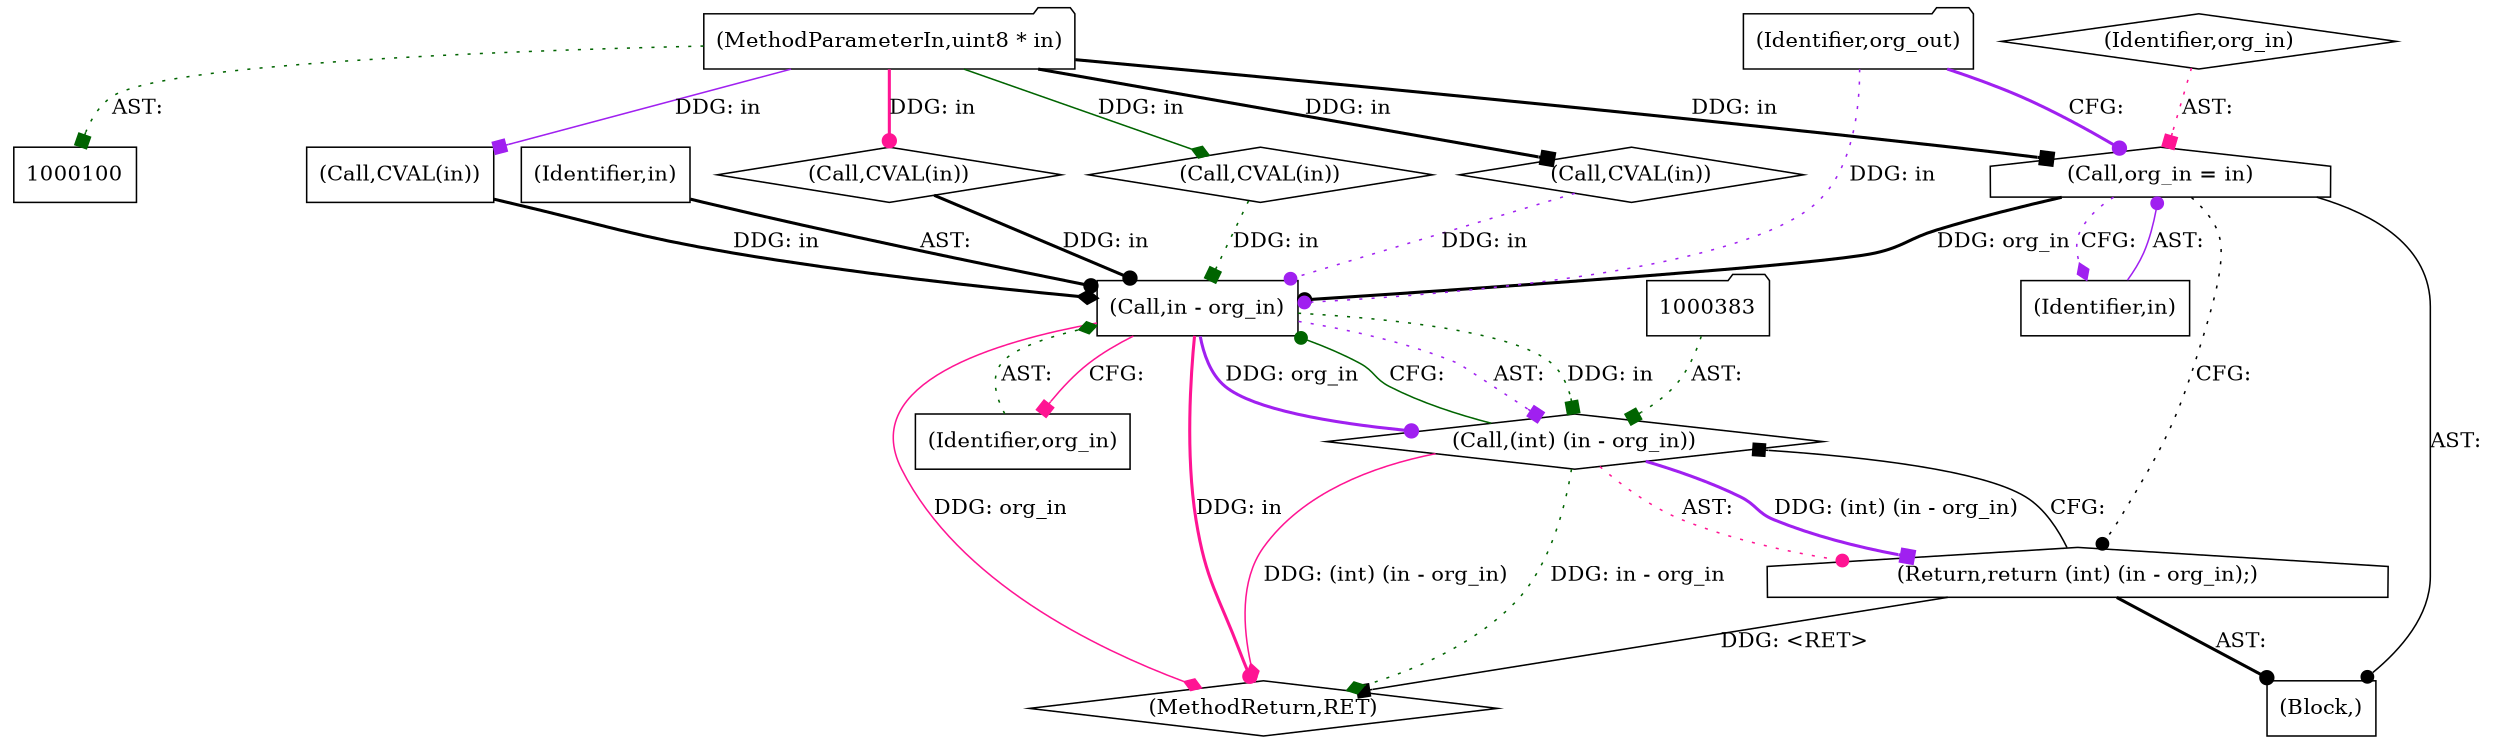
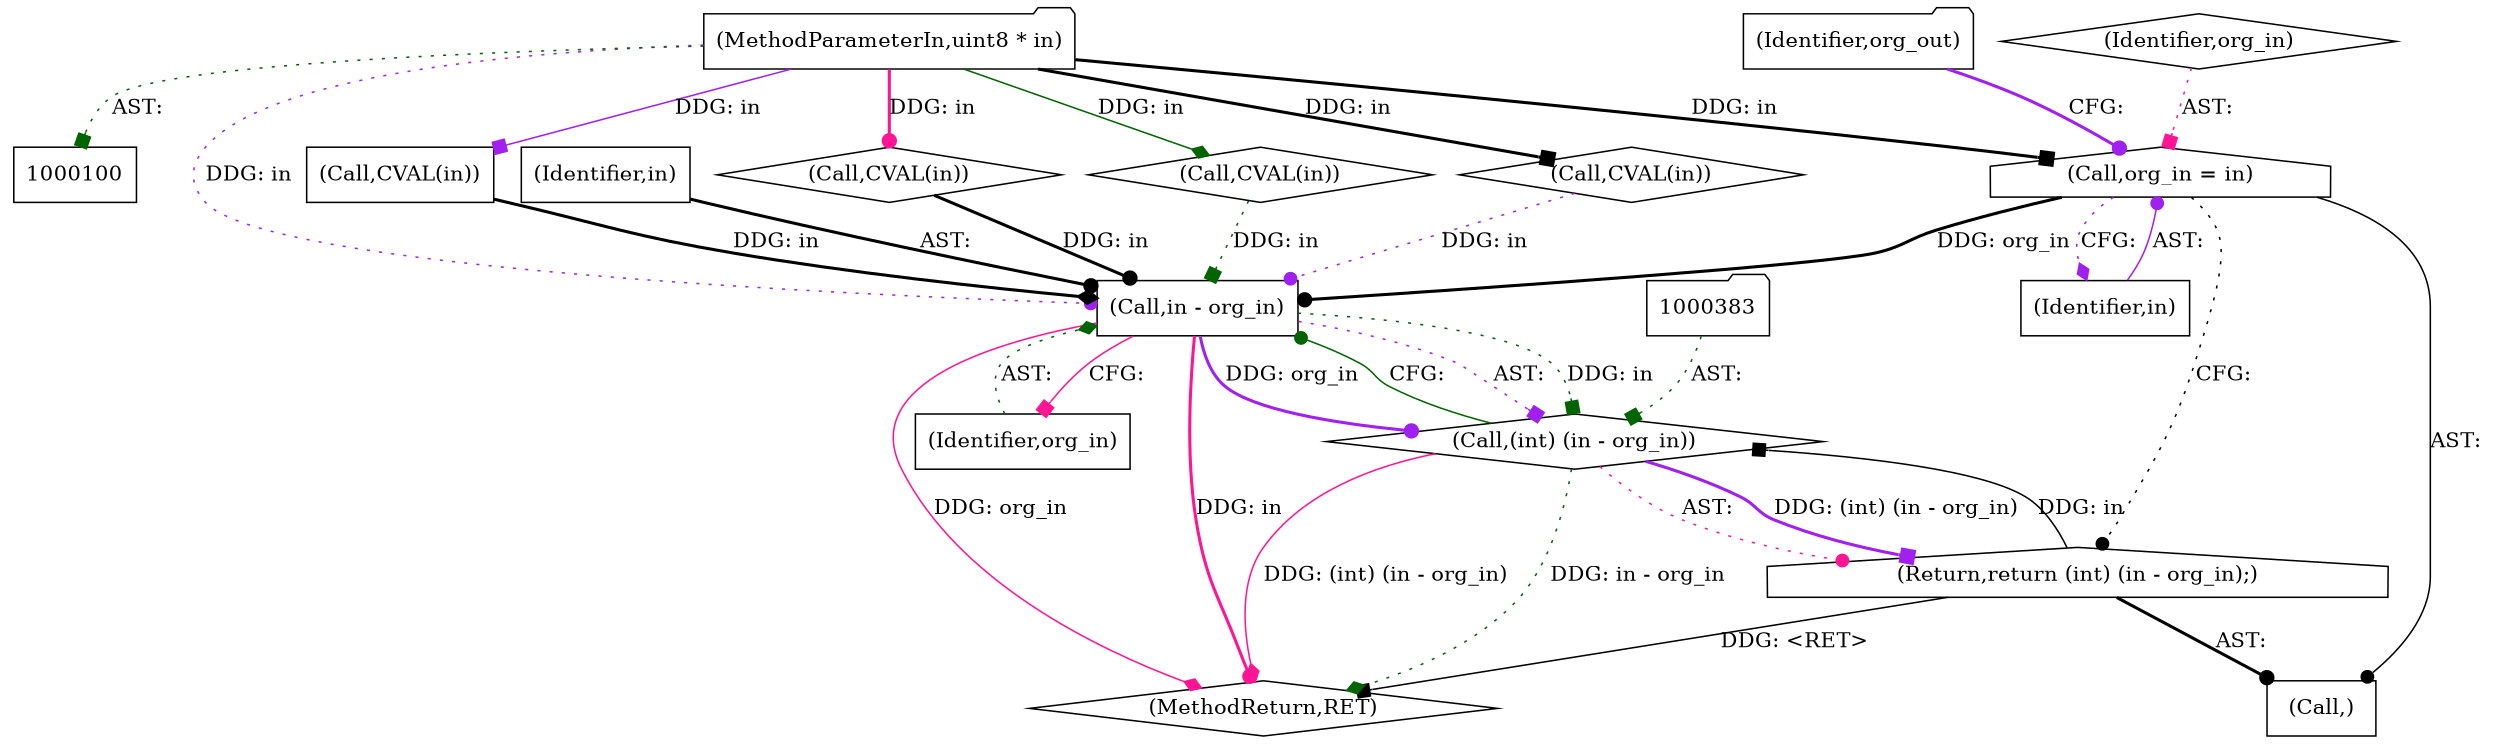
edge "(Identifier,org_out)" -> "(Call,in - org_in)": now "(MethodParameterIn,uint8 * in)" -> "(Call,in - org_in)"
edge "(Return,return (int) (in - org_in);)" -> "(Call,(int) (in - org_in))": label "CFG: " -> "DDG: in"
node "(Block,)": label "(Block,)" -> "(Call,)"
